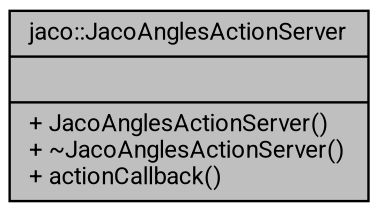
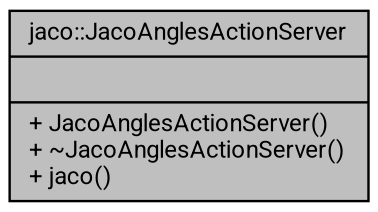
node "jaco::JacoAnglesActionServer": text "+ actionCallback()" -> "+ jaco()"
